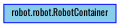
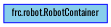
node "robot.robot.RobotContainer": label "robot.robot.RobotContainer" -> "frc.robot.RobotContainer"
